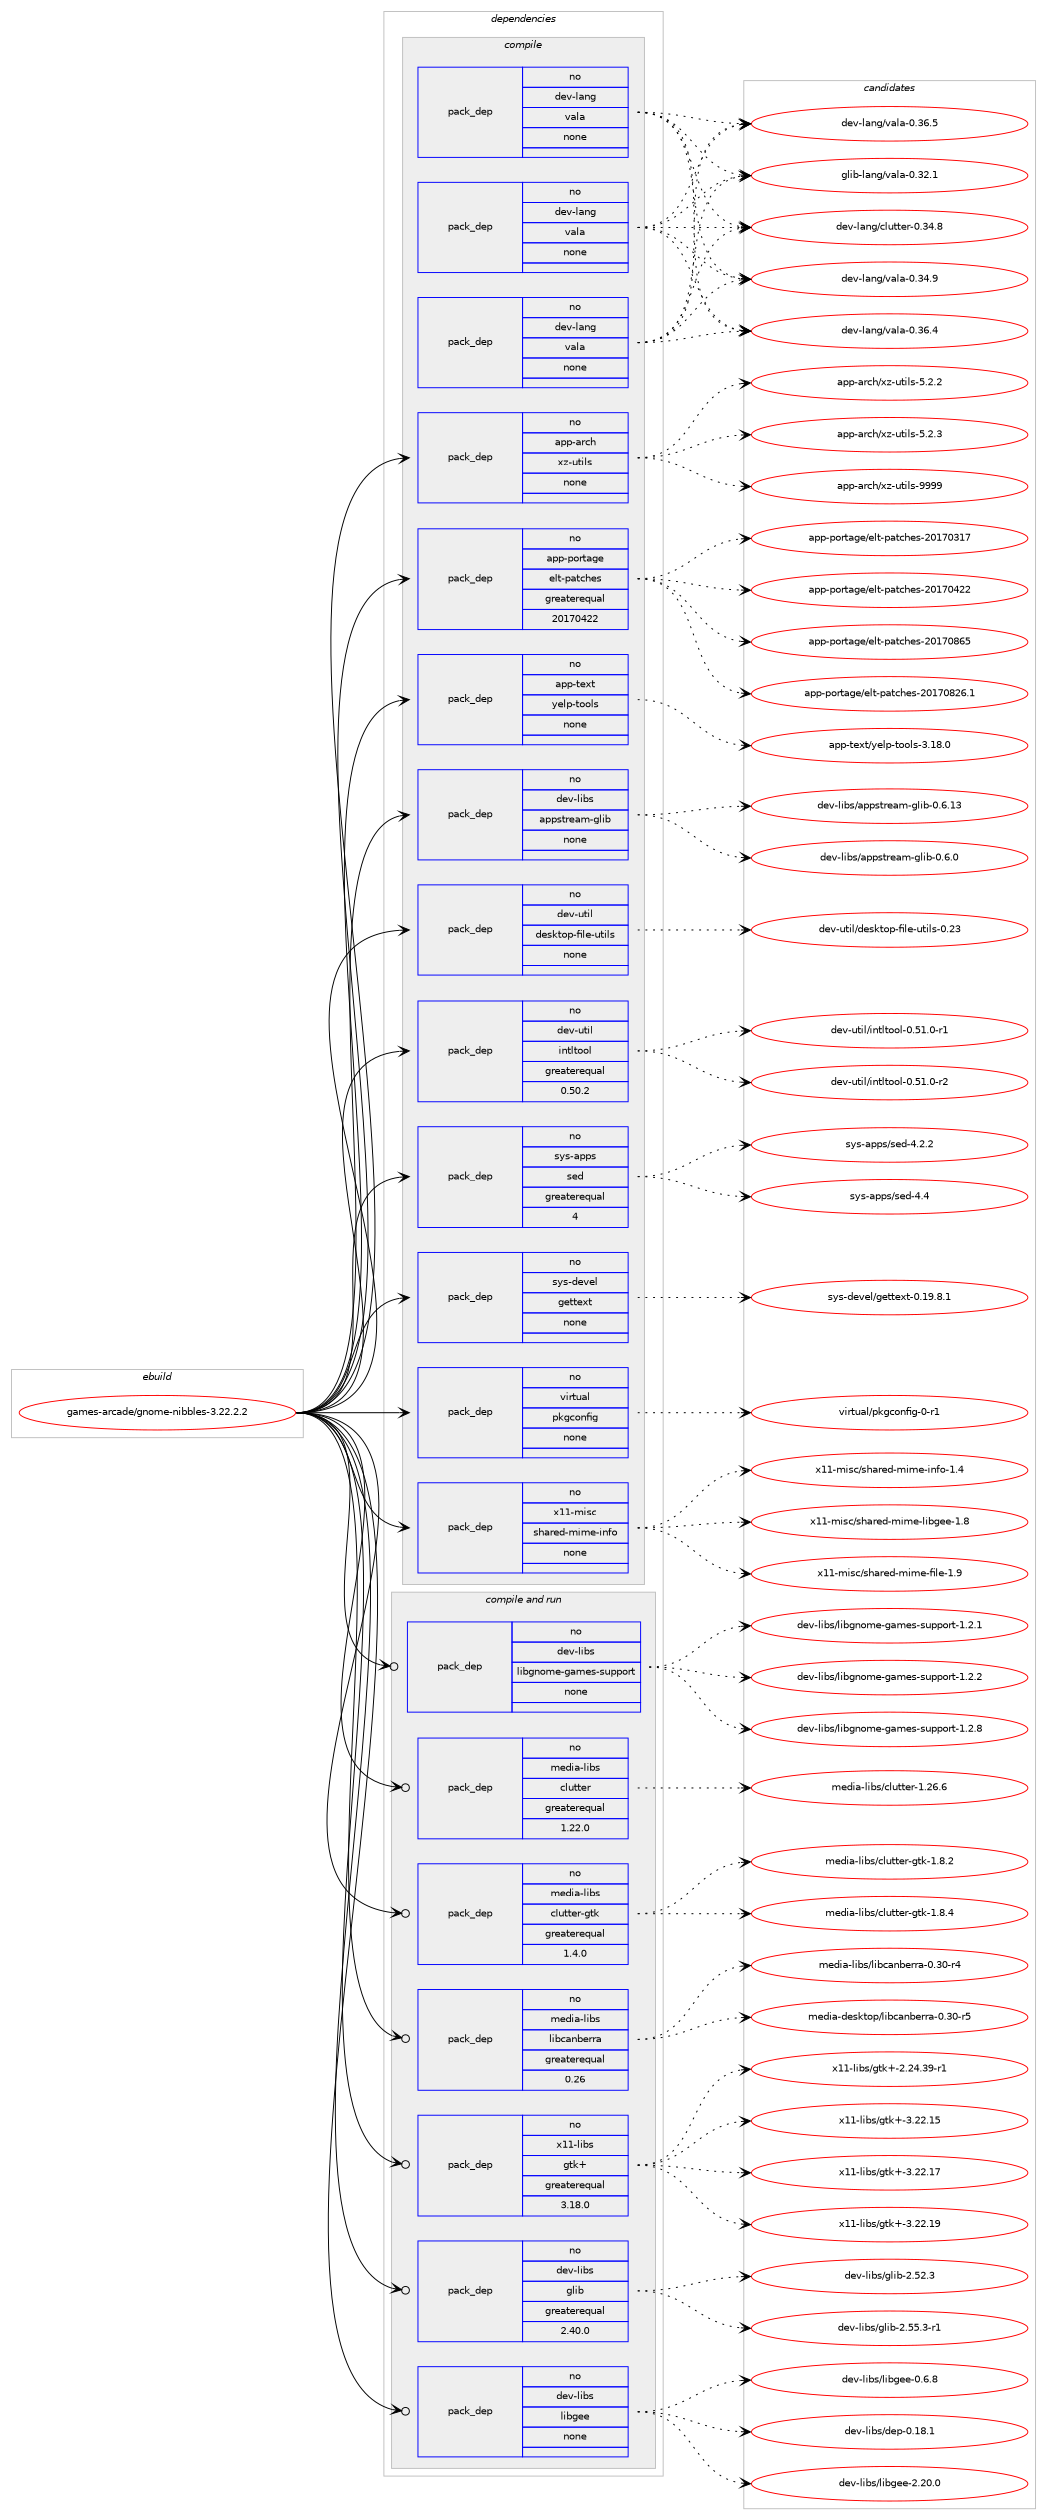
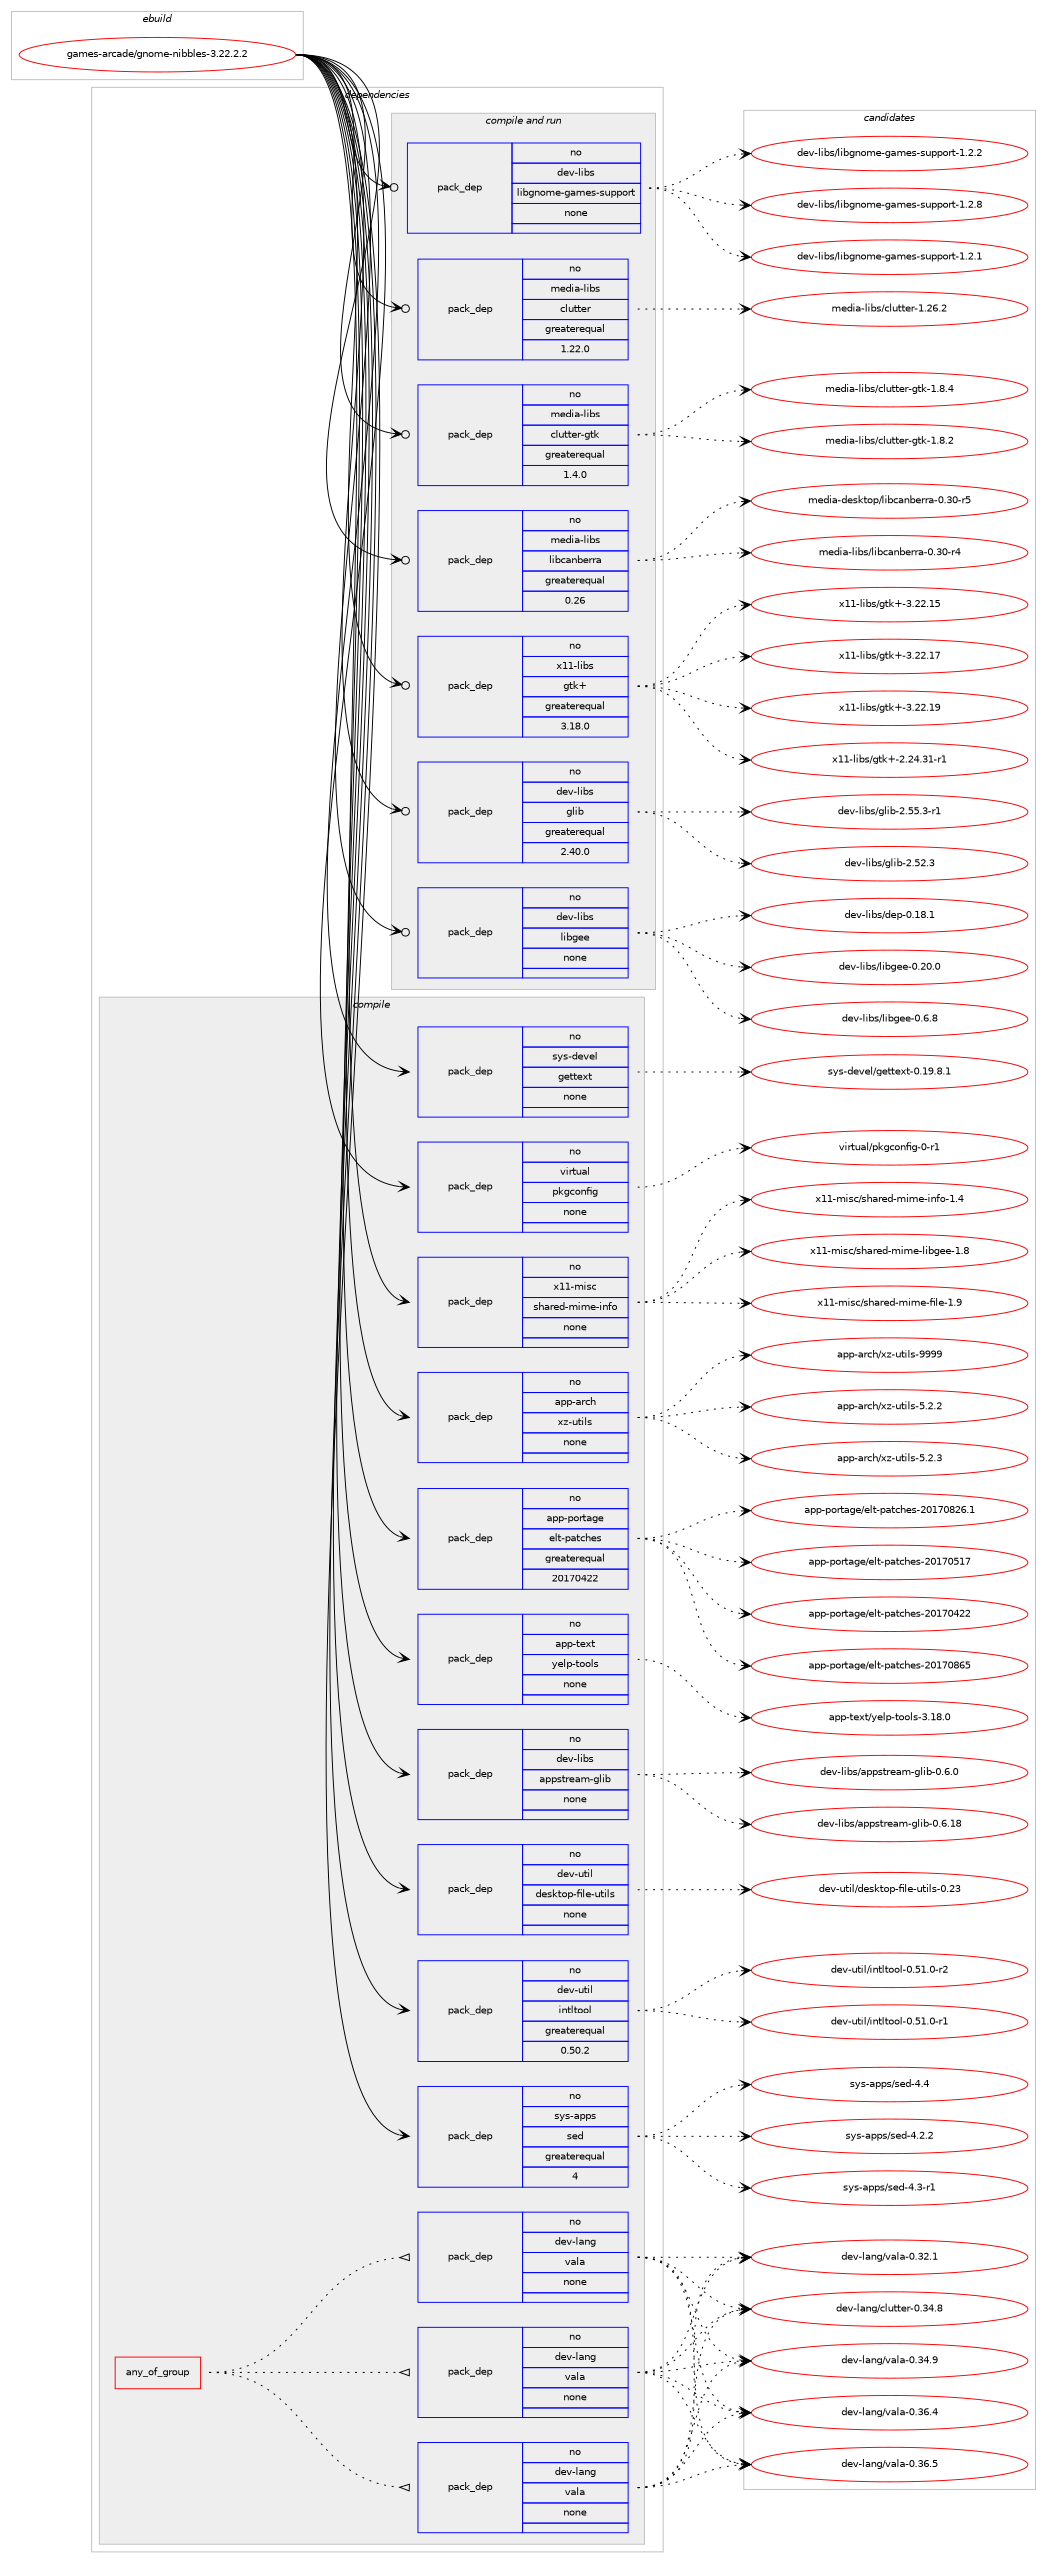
node "glib-lang/vala-0.32.1": label "glib-lang/vala-0.32.1" -> "dev-lang/vala-0.32.1"
node "app-portage/elt-patches-20170317": label "app-portage/elt-patches-20170317" -> "app-portage/elt-patches-20170517"
node "dev-libs/appstream-glib-0.6.13": label "dev-libs/appstream-glib-0.6.13" -> "dev-libs/appstream-glib-0.6.18"
node "media-libs/clutter-1.26.6": label "media-libs/clutter-1.26.6" -> "media-libs/clutter-1.26.2"
node "x11-libs/gtk+-2.24.39-r1": label "x11-libs/gtk+-2.24.39-r1" -> "x11-libs/gtk+-2.24.31-r1"
node "sys-apps/sed-4.3-r1": added
node "any_of_group": added
node "dev-libs/libgee-2.20.0": label "dev-libs/libgee-2.20.0" -> "dev-libs/libgee-0.20.0"
